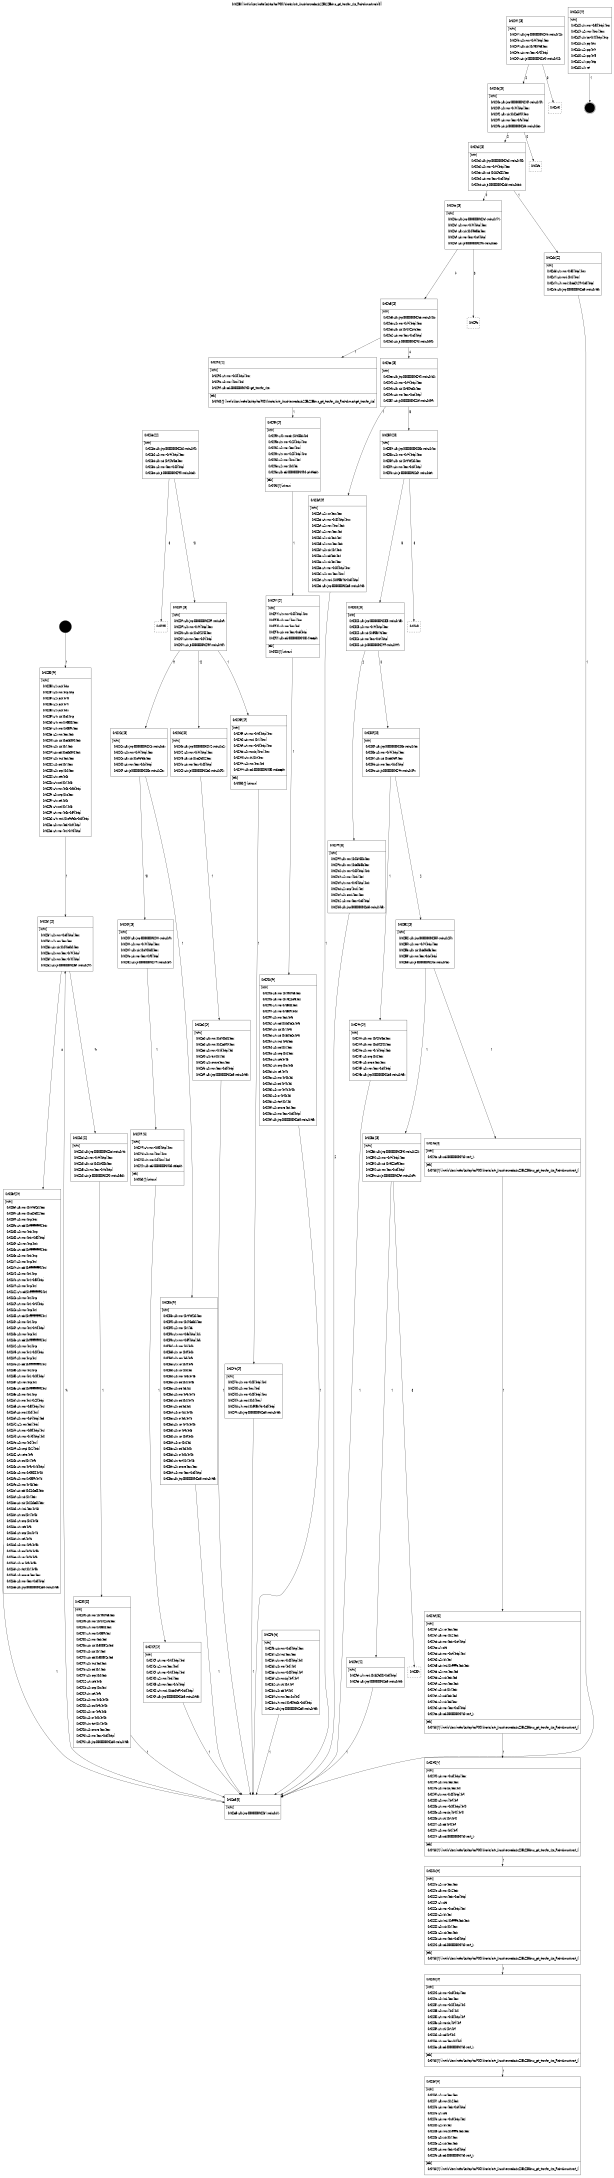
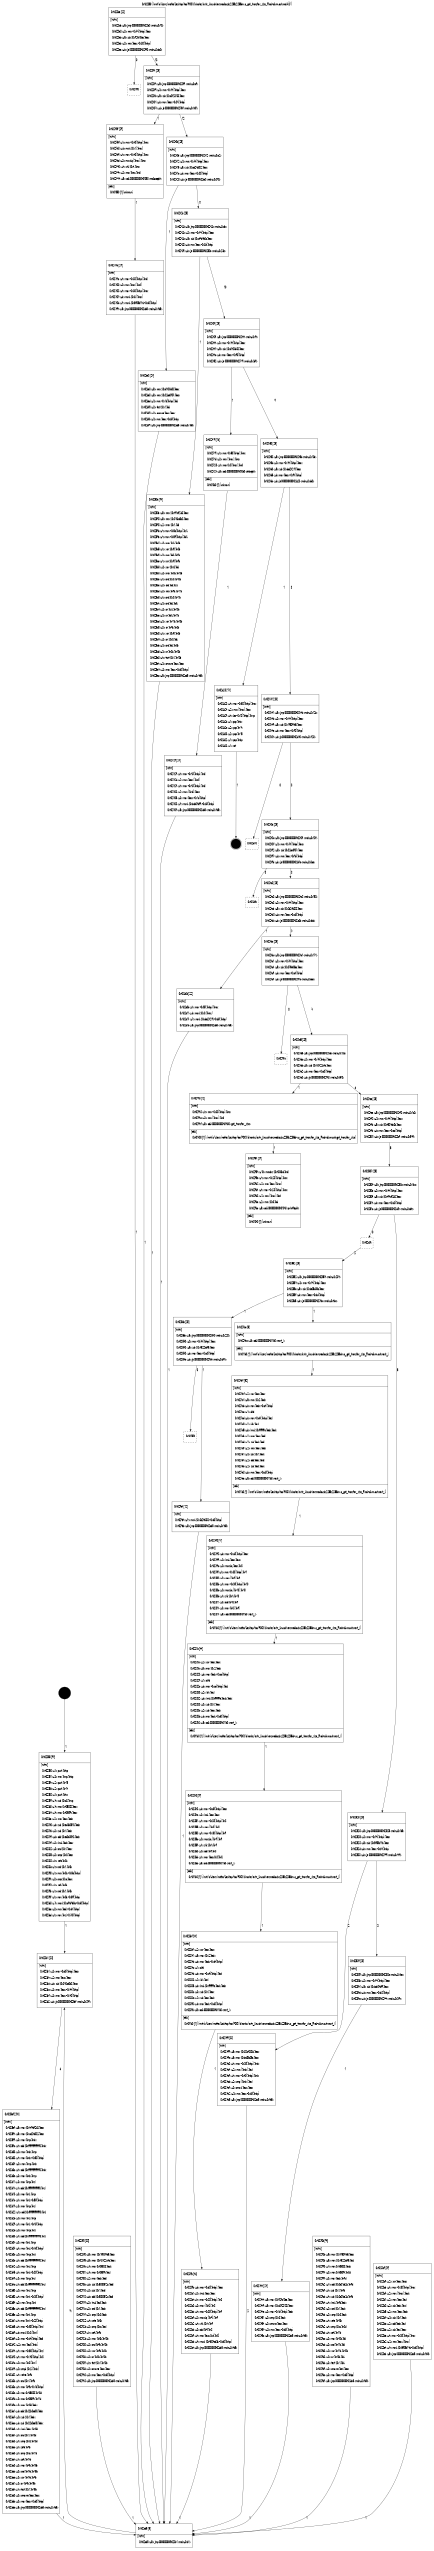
edge "0x4024ee [25]" -> "0x4028c9 [39]": removed, label "1"
node "0x402458 [25]": added
node "0x402971 [21]": removed
edge "0x4023f4 [25]" -> "0x402426 [25]": now "0x40240d [25]" -> "0x402426 [25]"
edge "0x402539 [25]" -> "0x402552 [25]": now "0x402a34" -> "0x402552 [25]"
node "0x4023c8 [22]": removed
edge "0x40286f [44]" -> "0x40289b [46]": added, label "1"
